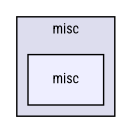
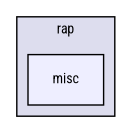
cluster "misc": label "misc" -> "rap"
